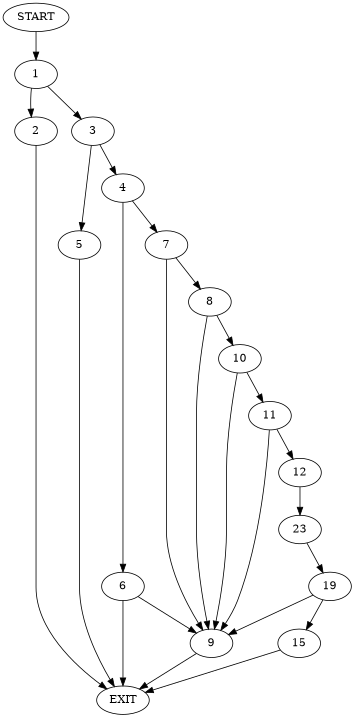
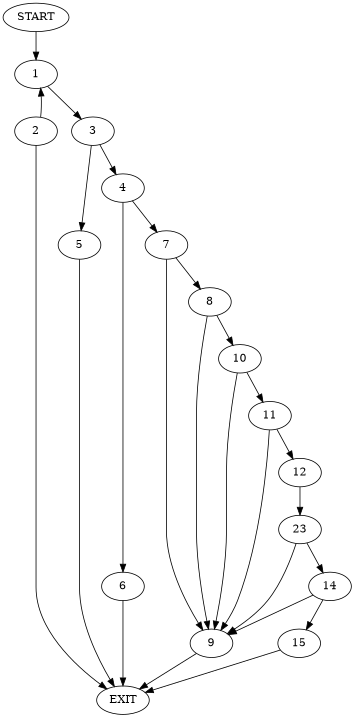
edge "1" -> "2": reversed
node "19": label "19" -> "14"
edge "6" -> "9": now "23" -> "9"
